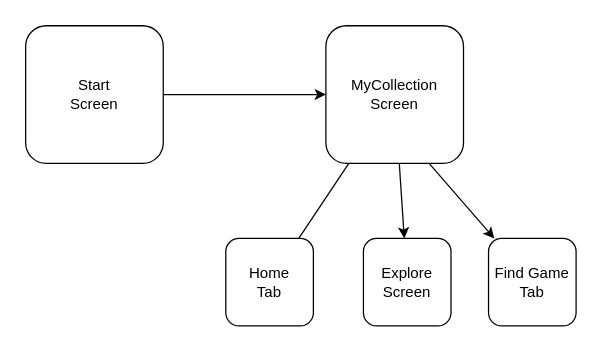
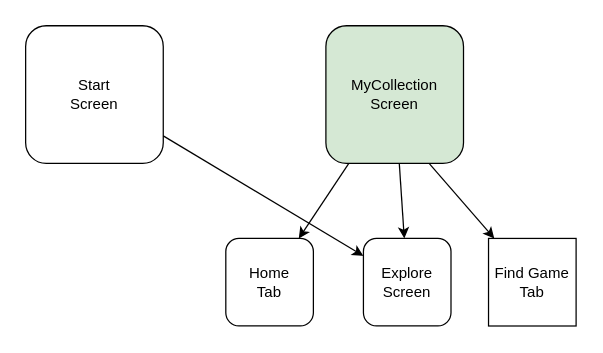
edge "Start Screen" -> "MyCollection Screen": now "Start Screen" -> "Explore Screen"
node "MyCollection Screen": fillcolor #ffffff -> #d5e8d4
edge "MyCollection Screen" -- "Home Tab": arrowhead none -> classic
node "Find Game Tab": shape rounded rectangle -> rectangle
